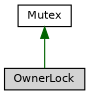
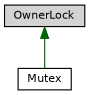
edge "OwnerLock" -> "Mutex": reversed
